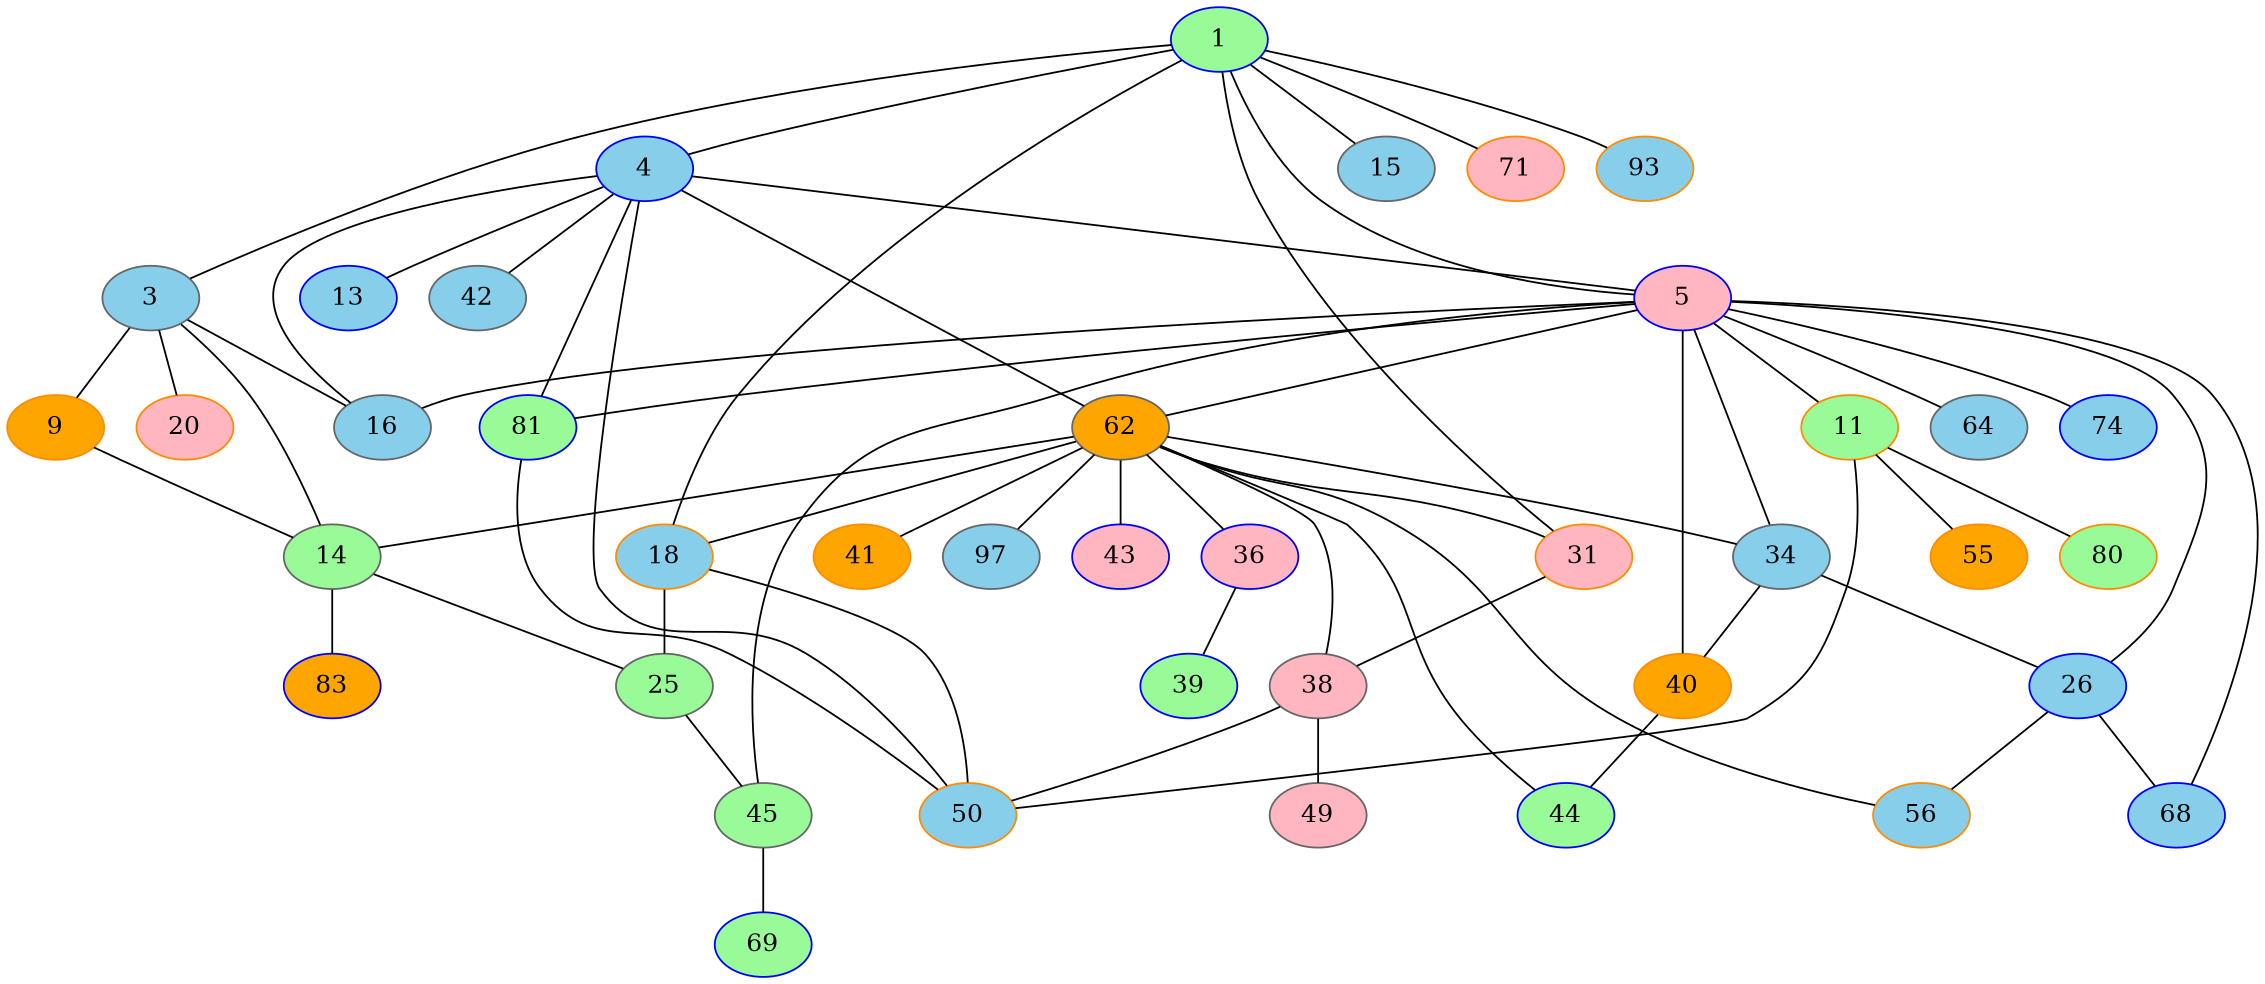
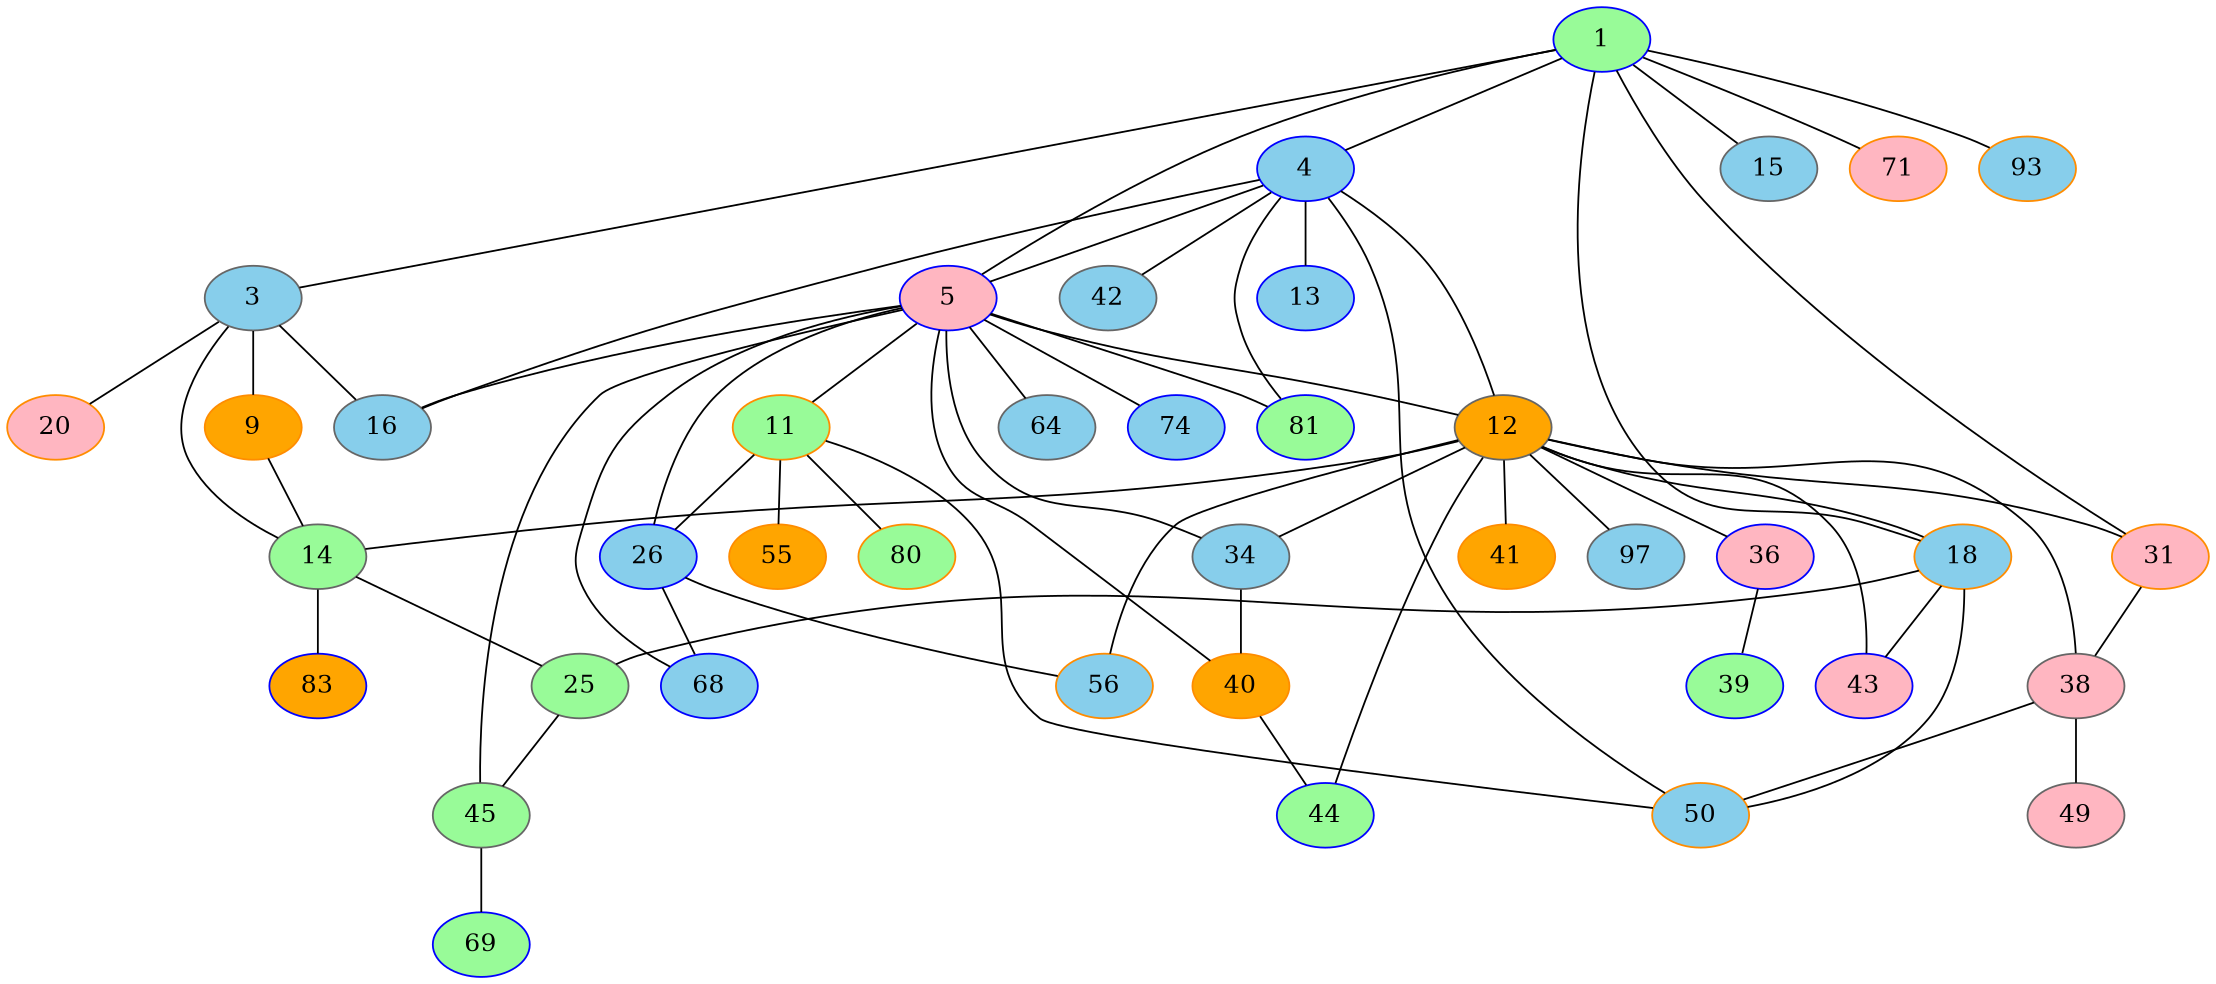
node "62": label "62" -> "12"
edge "18" -- "43": added
edge "34" -- "26": now "11" -- "26"
edge "81" -- "50": removed
